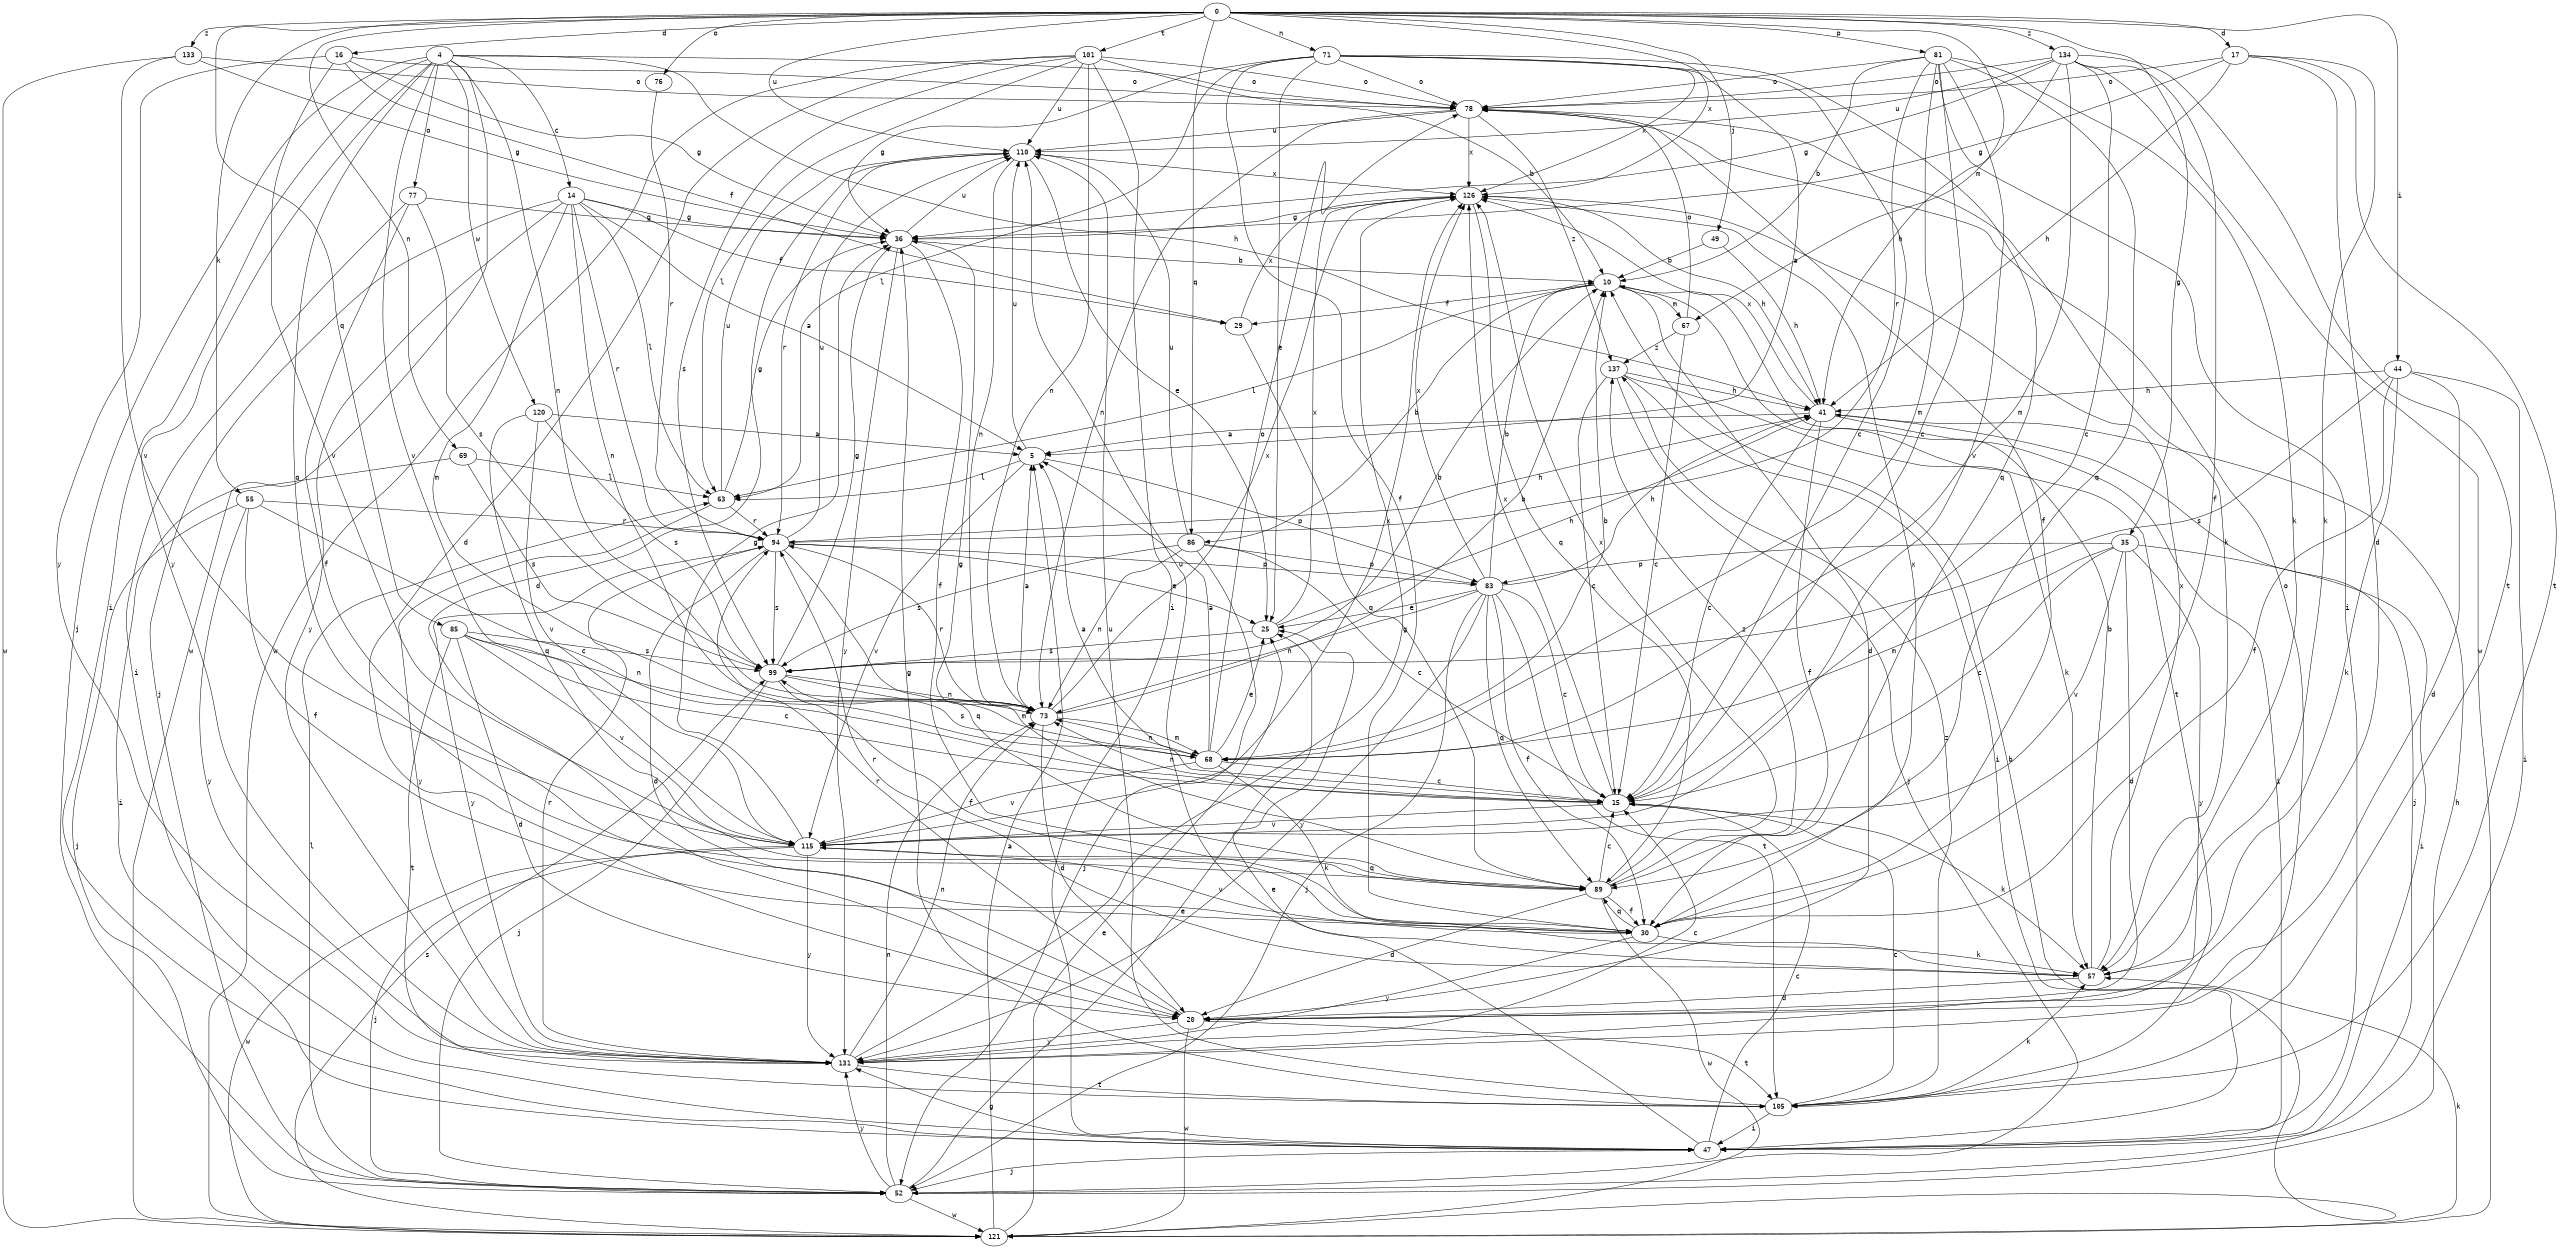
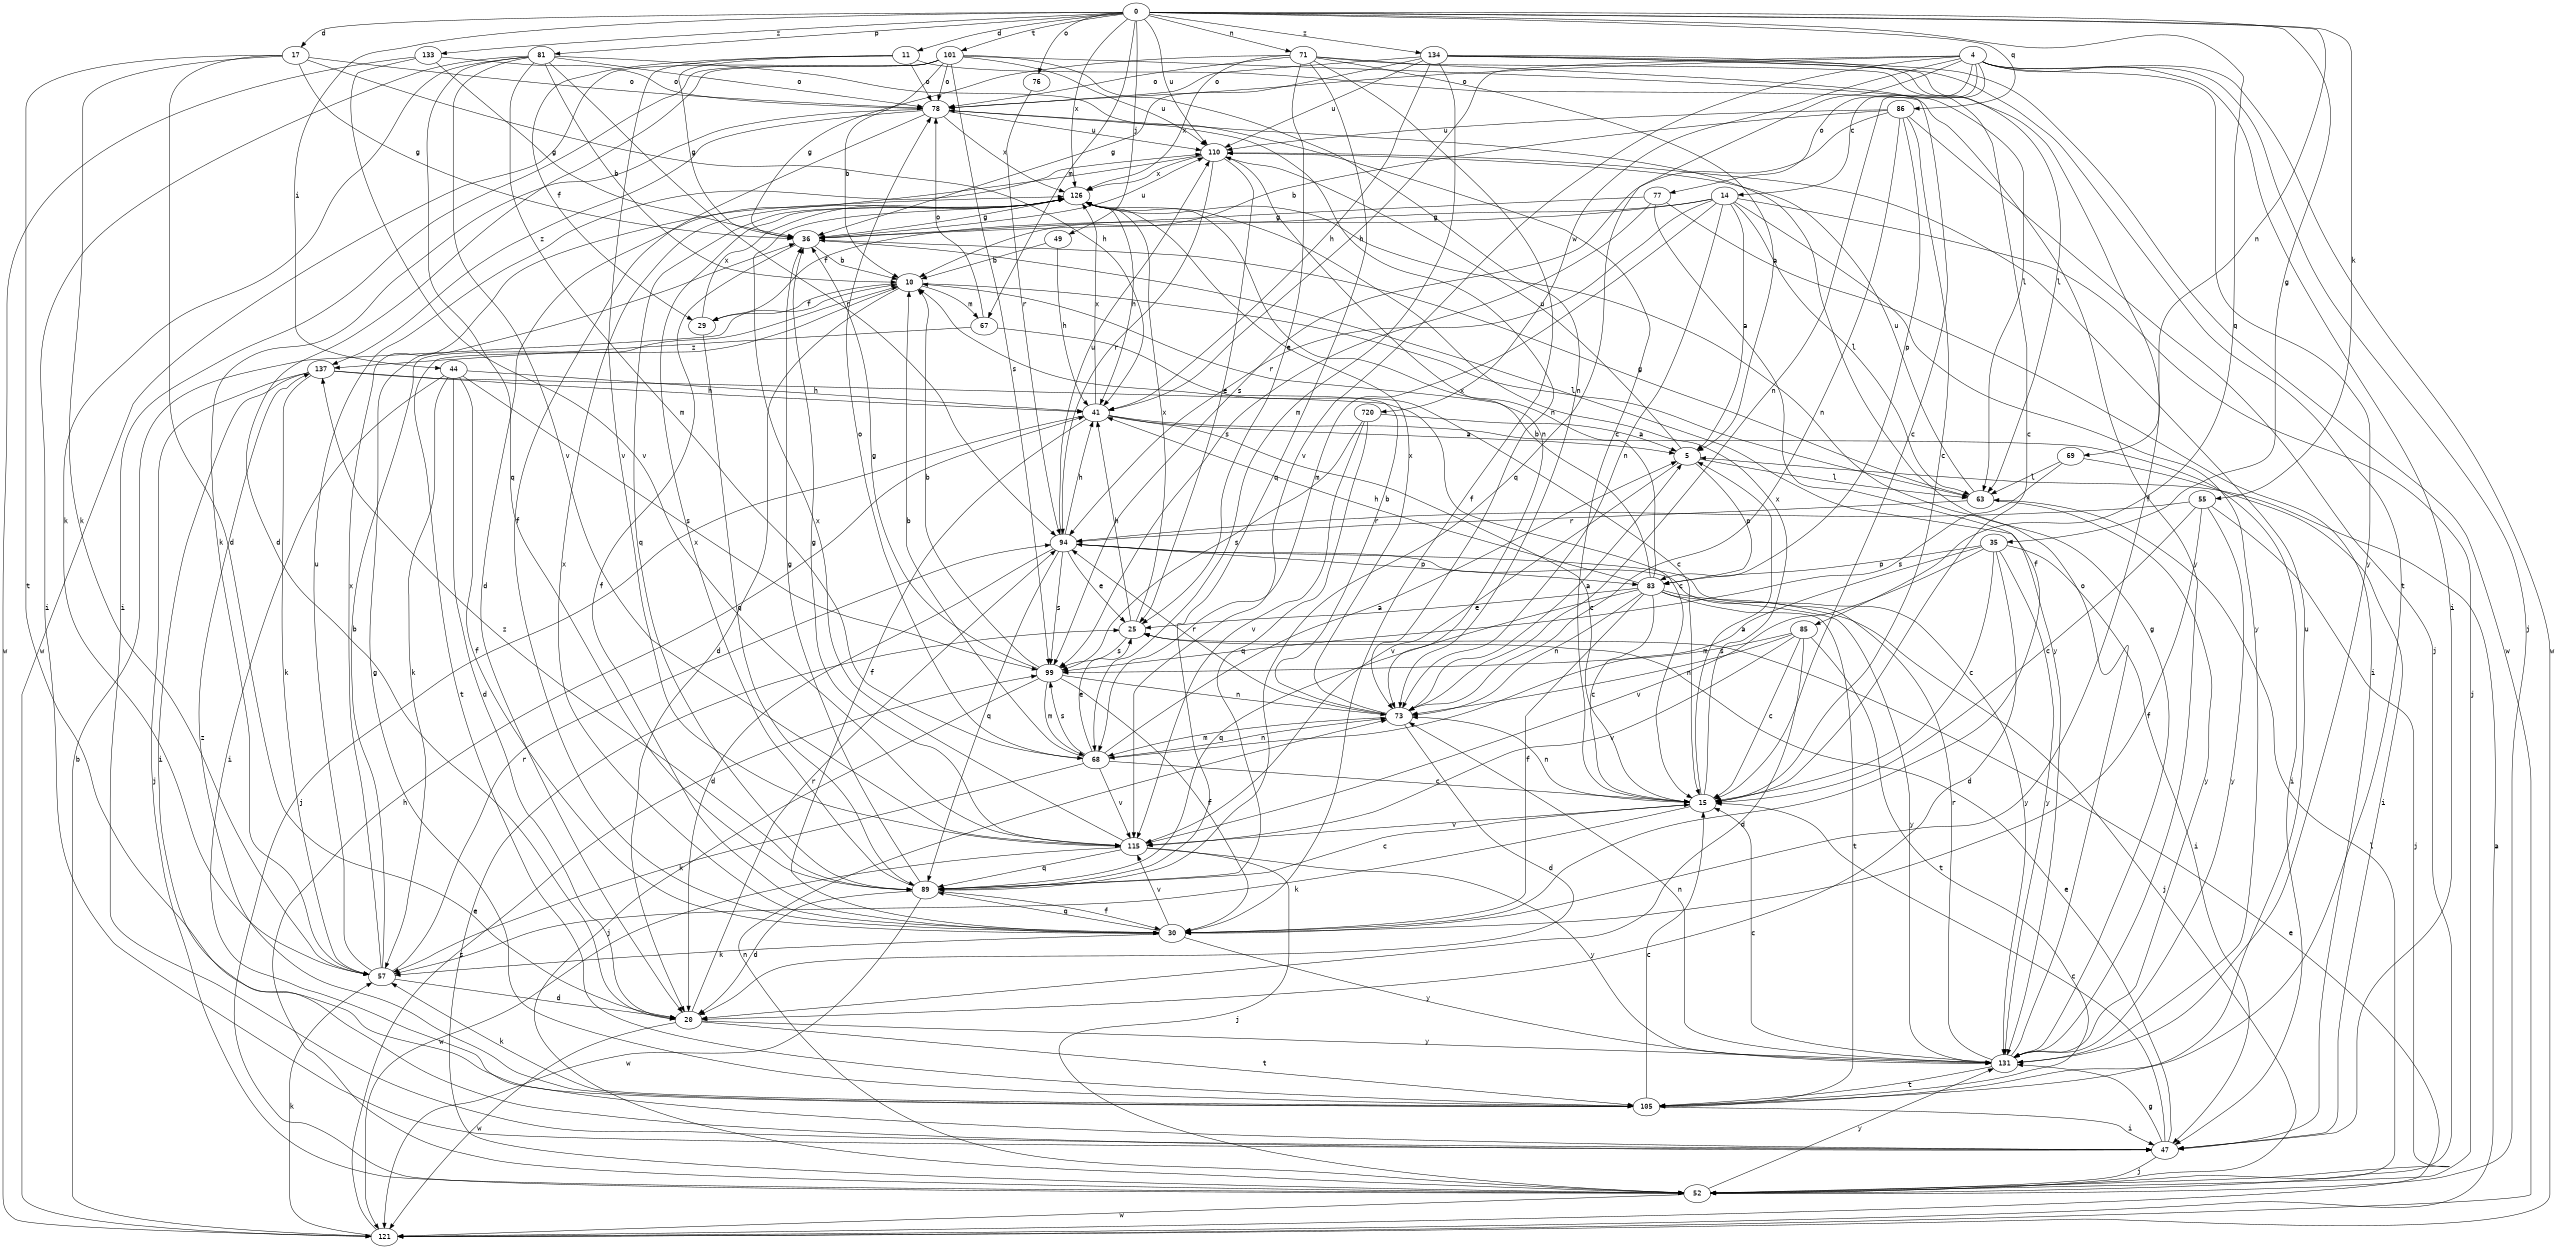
node "16": label "16" -> "11"
node "120": label "120" -> "720"
edge "10" -> "86": reversed
